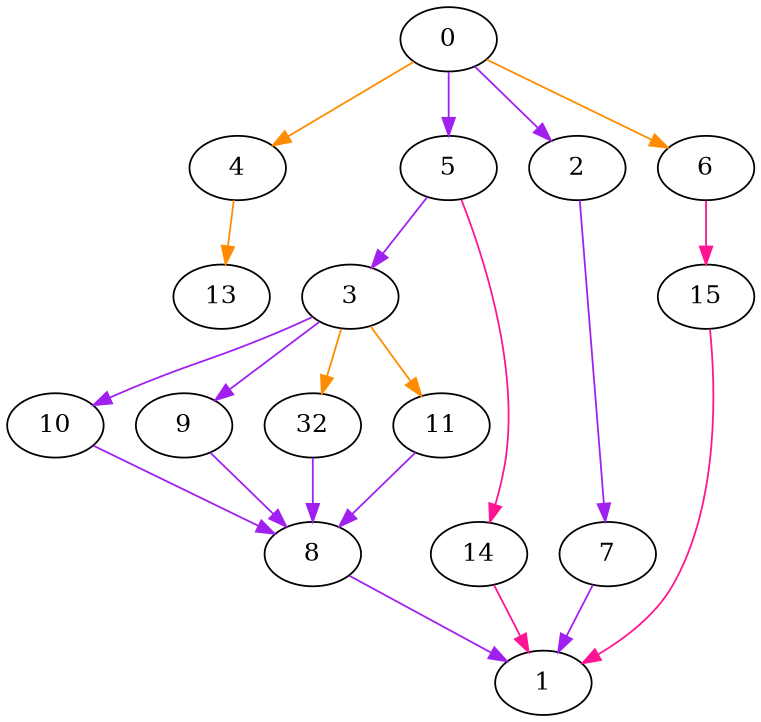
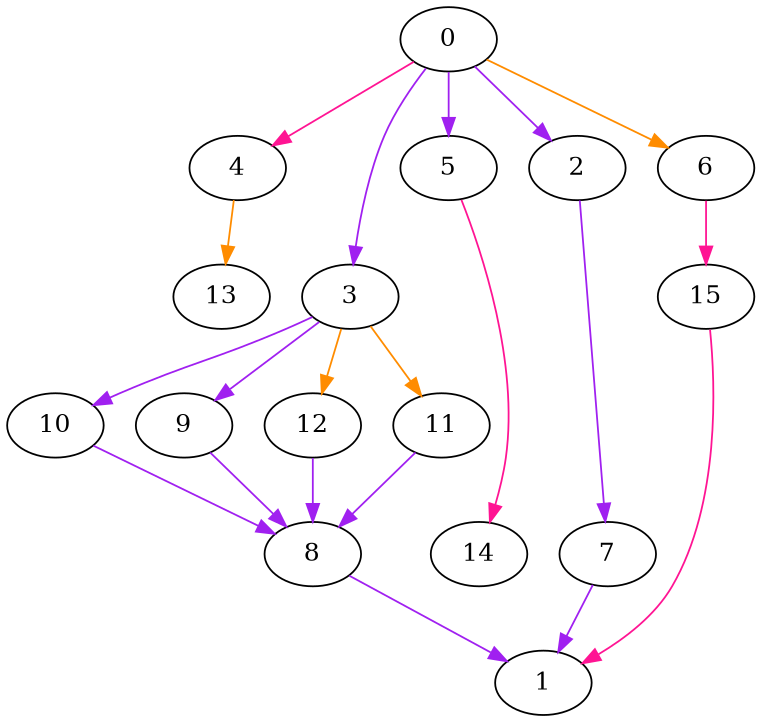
edge "0" -> "4": color darkorange -> deeppink
edge "5" -> "3": now "0" -> "3"
node "32": label "32" -> "12"
edge "14" -> "1": removed
